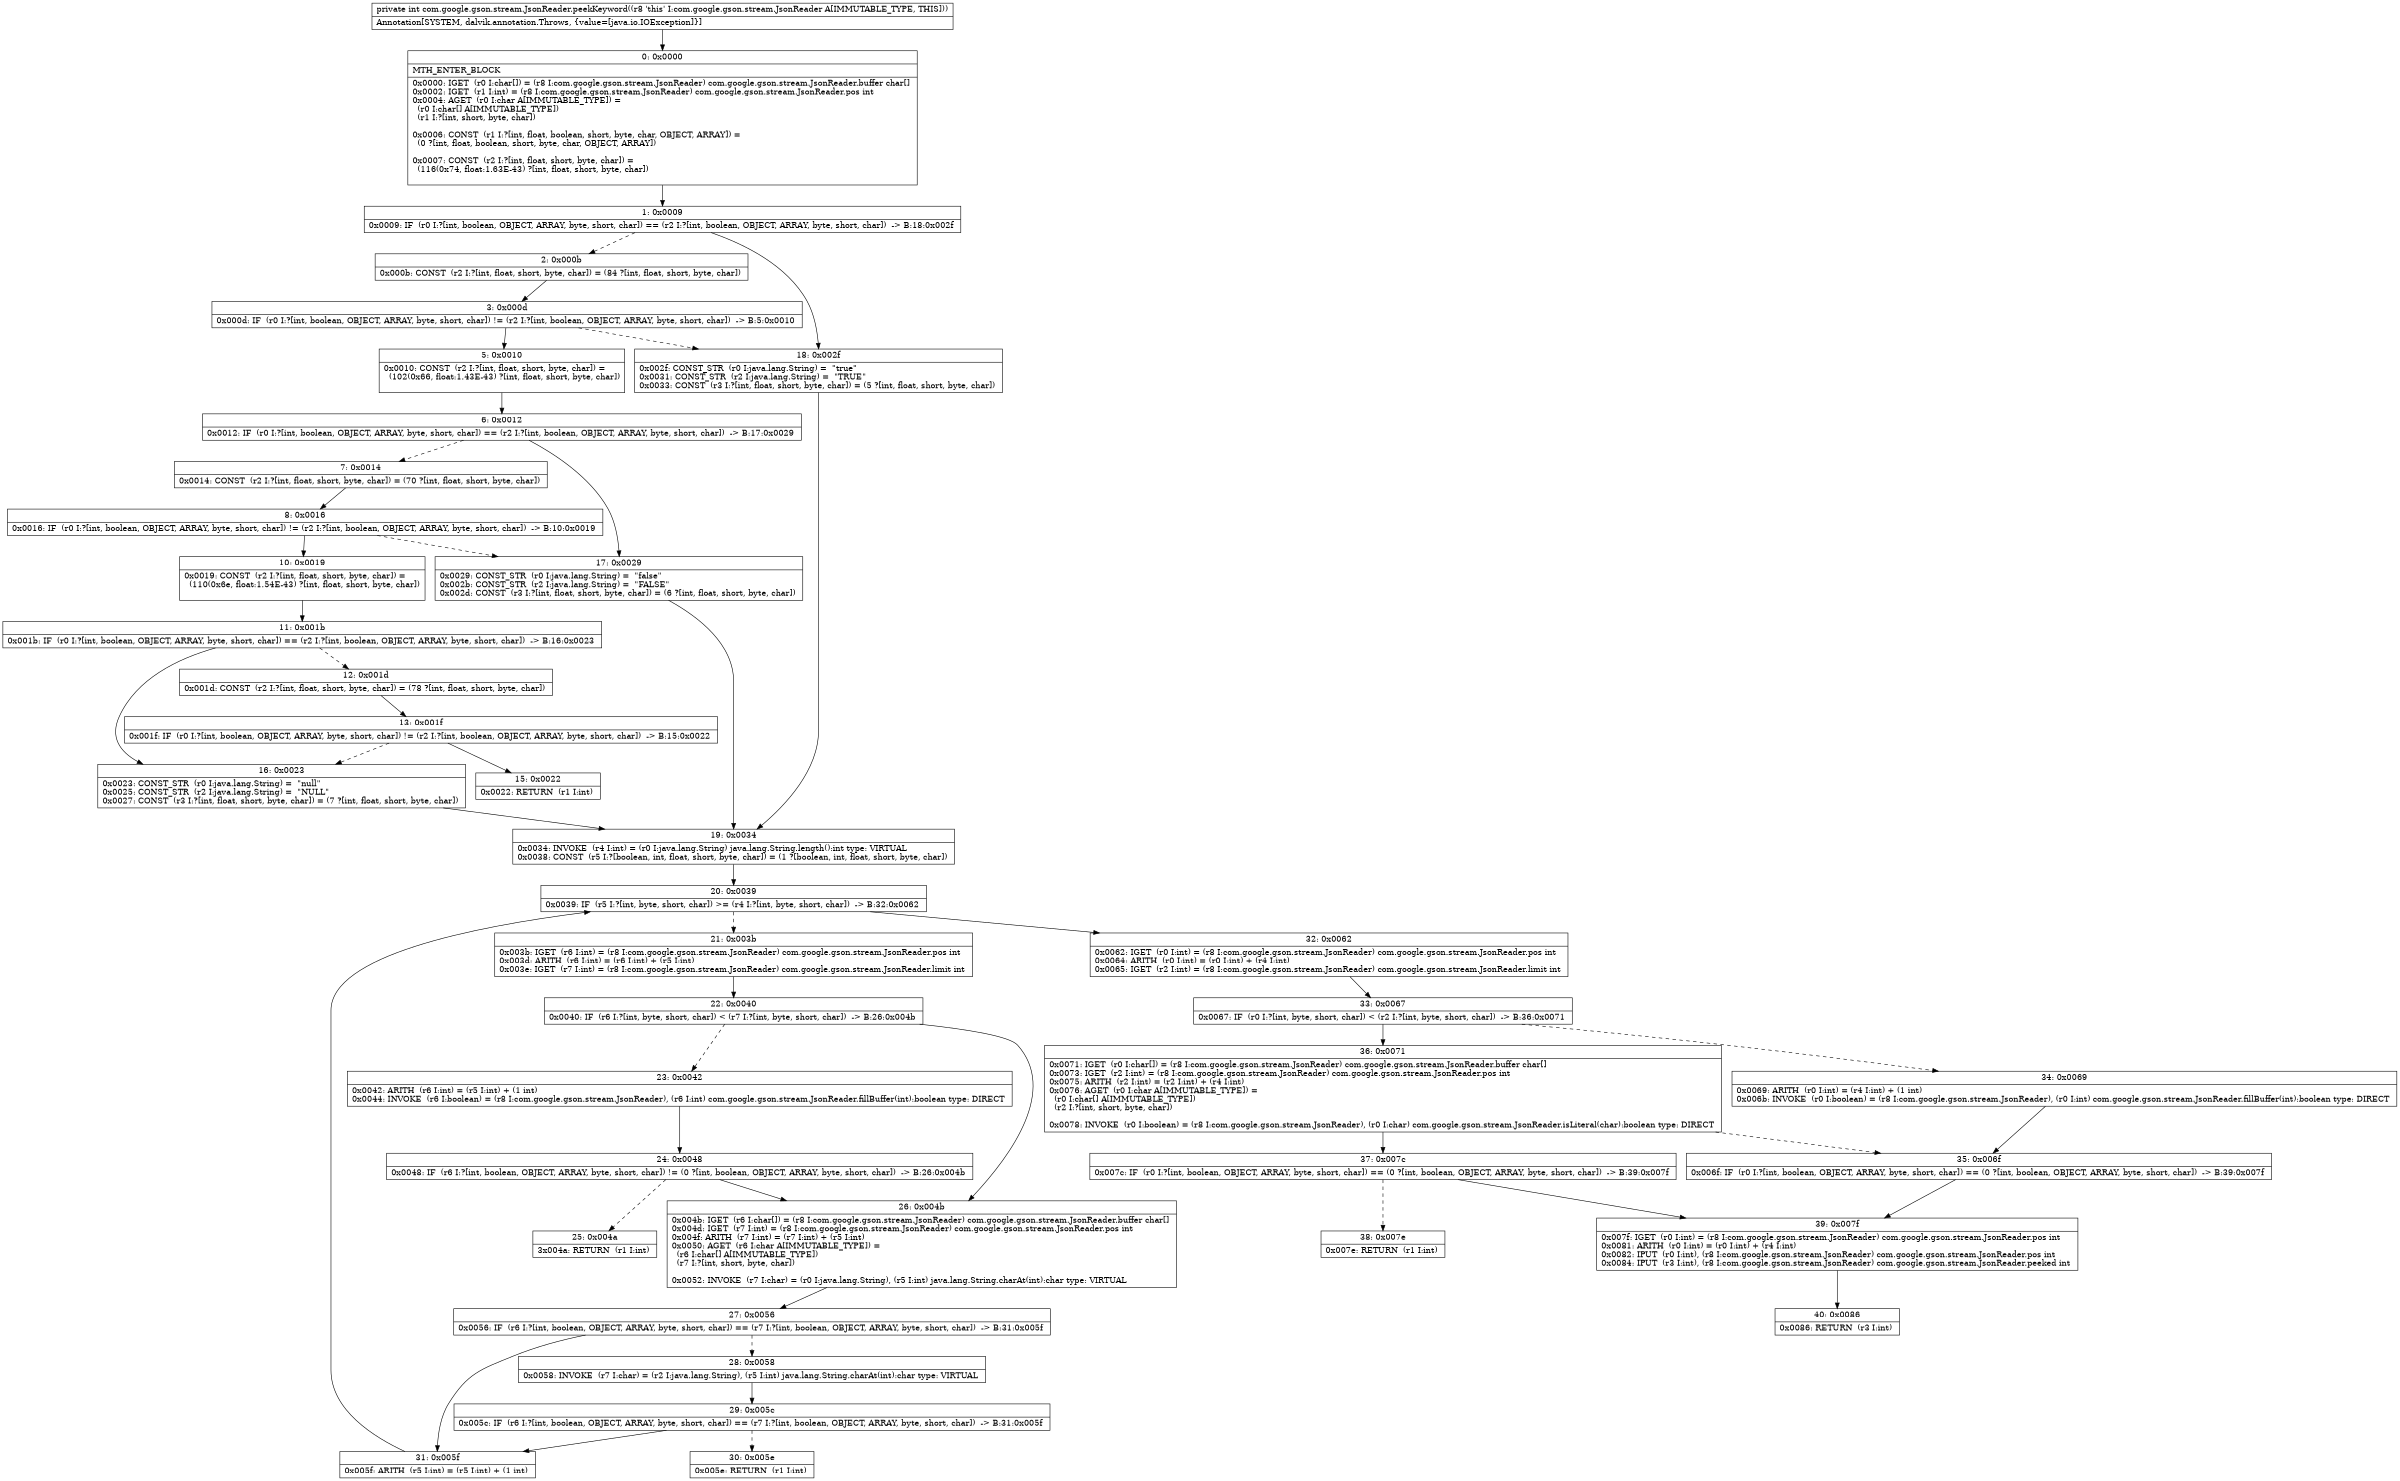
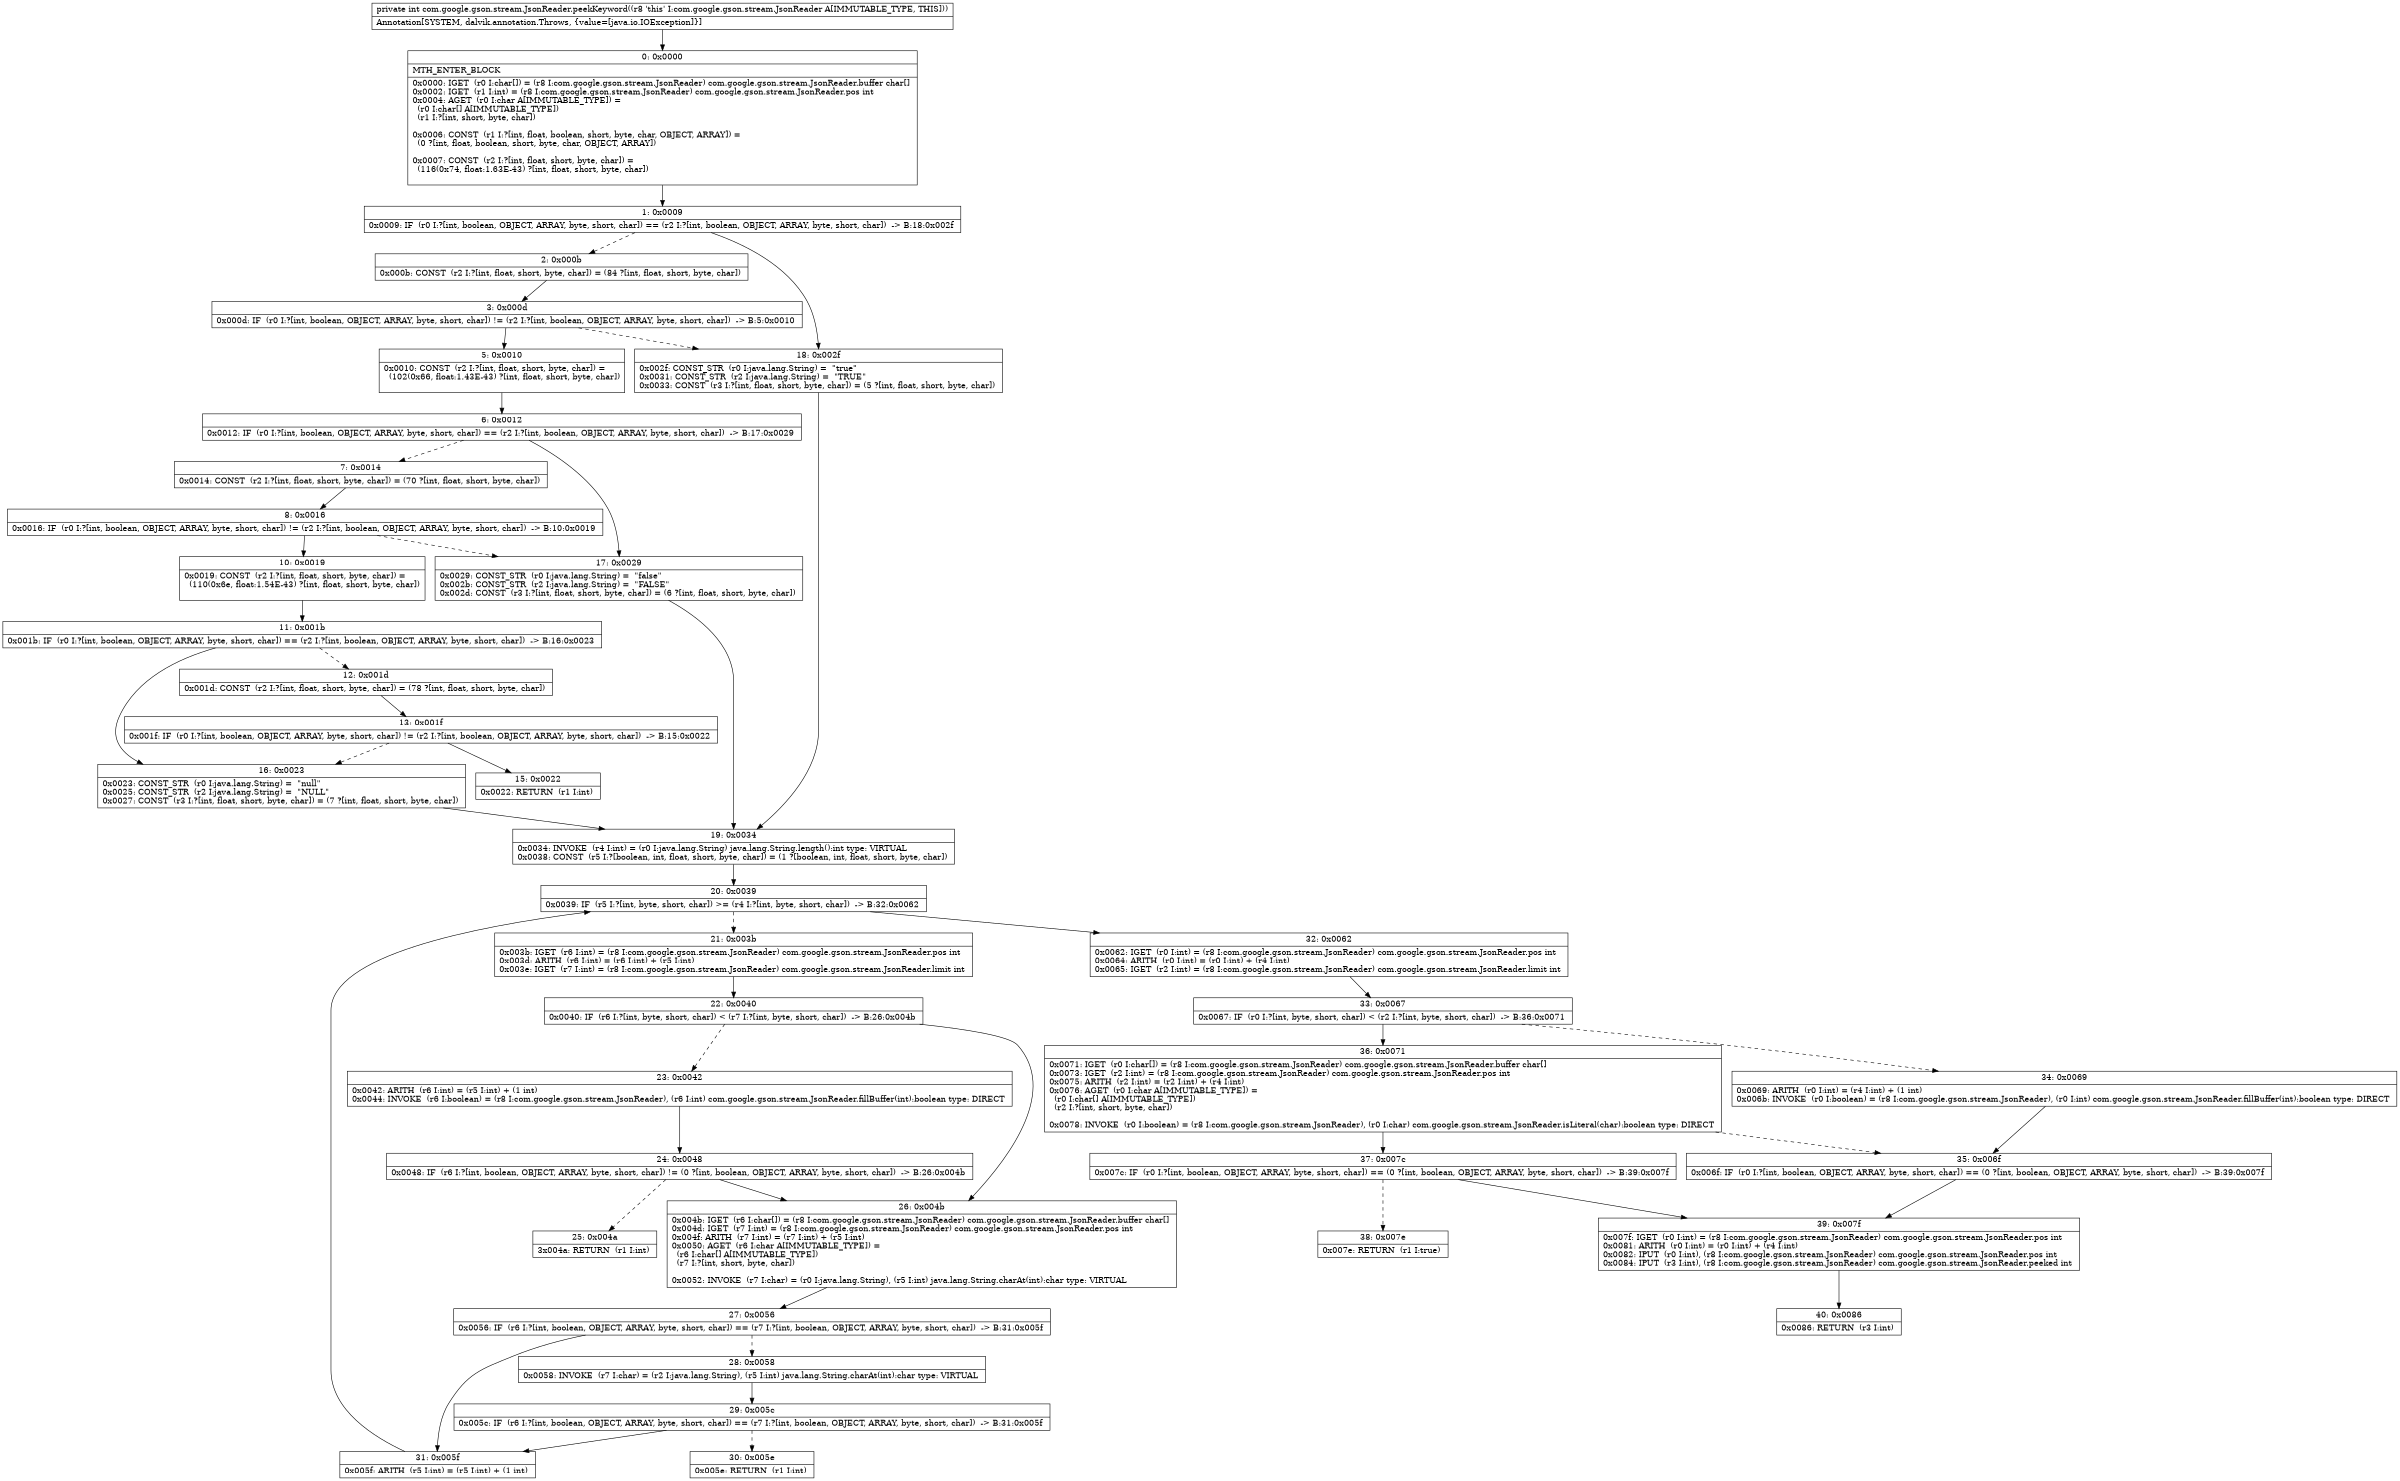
node "38: 0x007e": text "0x007e: RETURN  (r1 I:int)" -> "0x007e: RETURN  (r1 I:true)"
